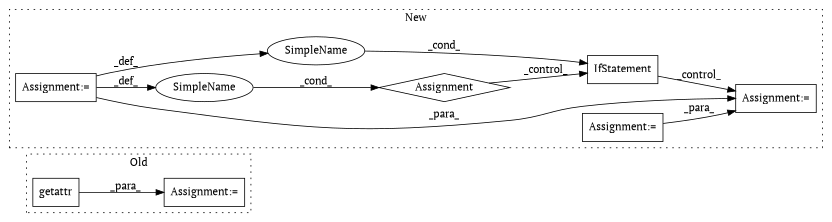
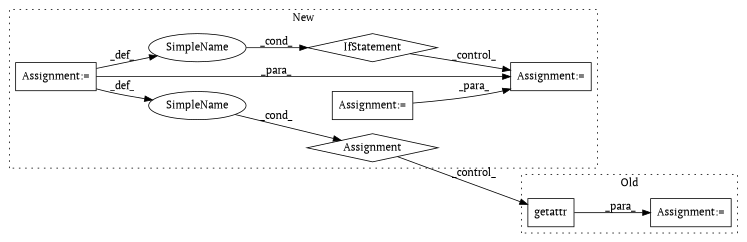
node "IfStatement": shape box -> diamond
edge "Assignment" -> "IfStatement": now "Assignment" -> "getattr"
